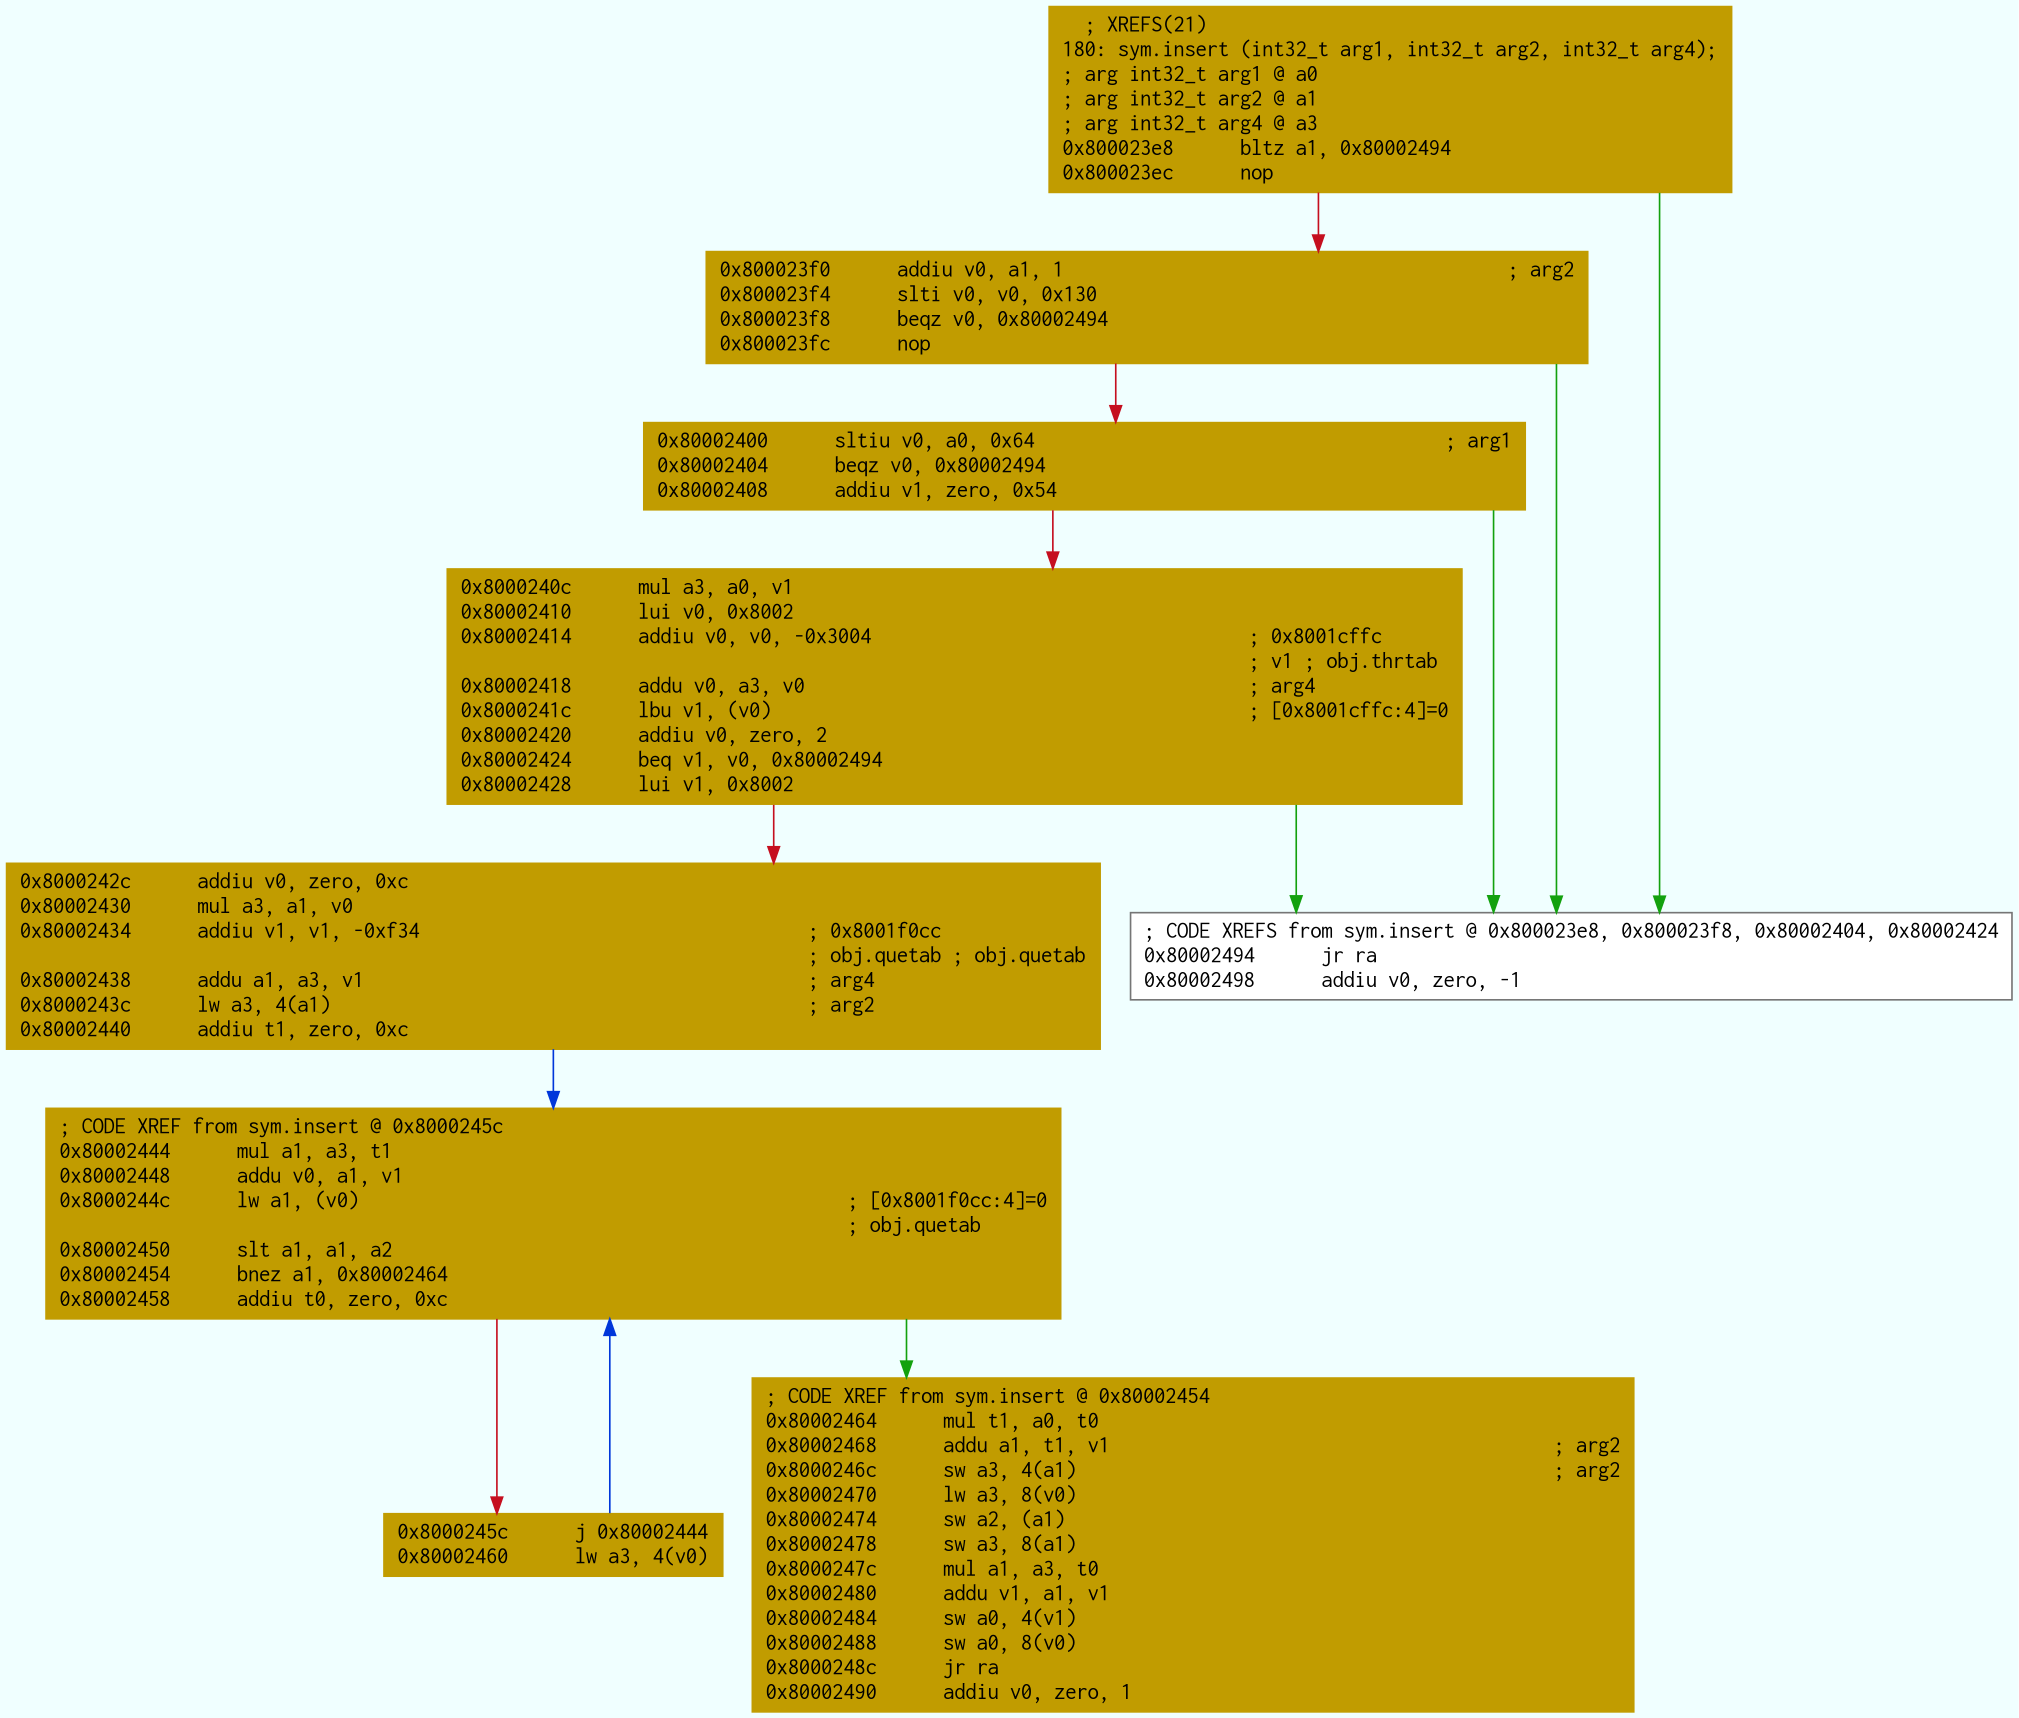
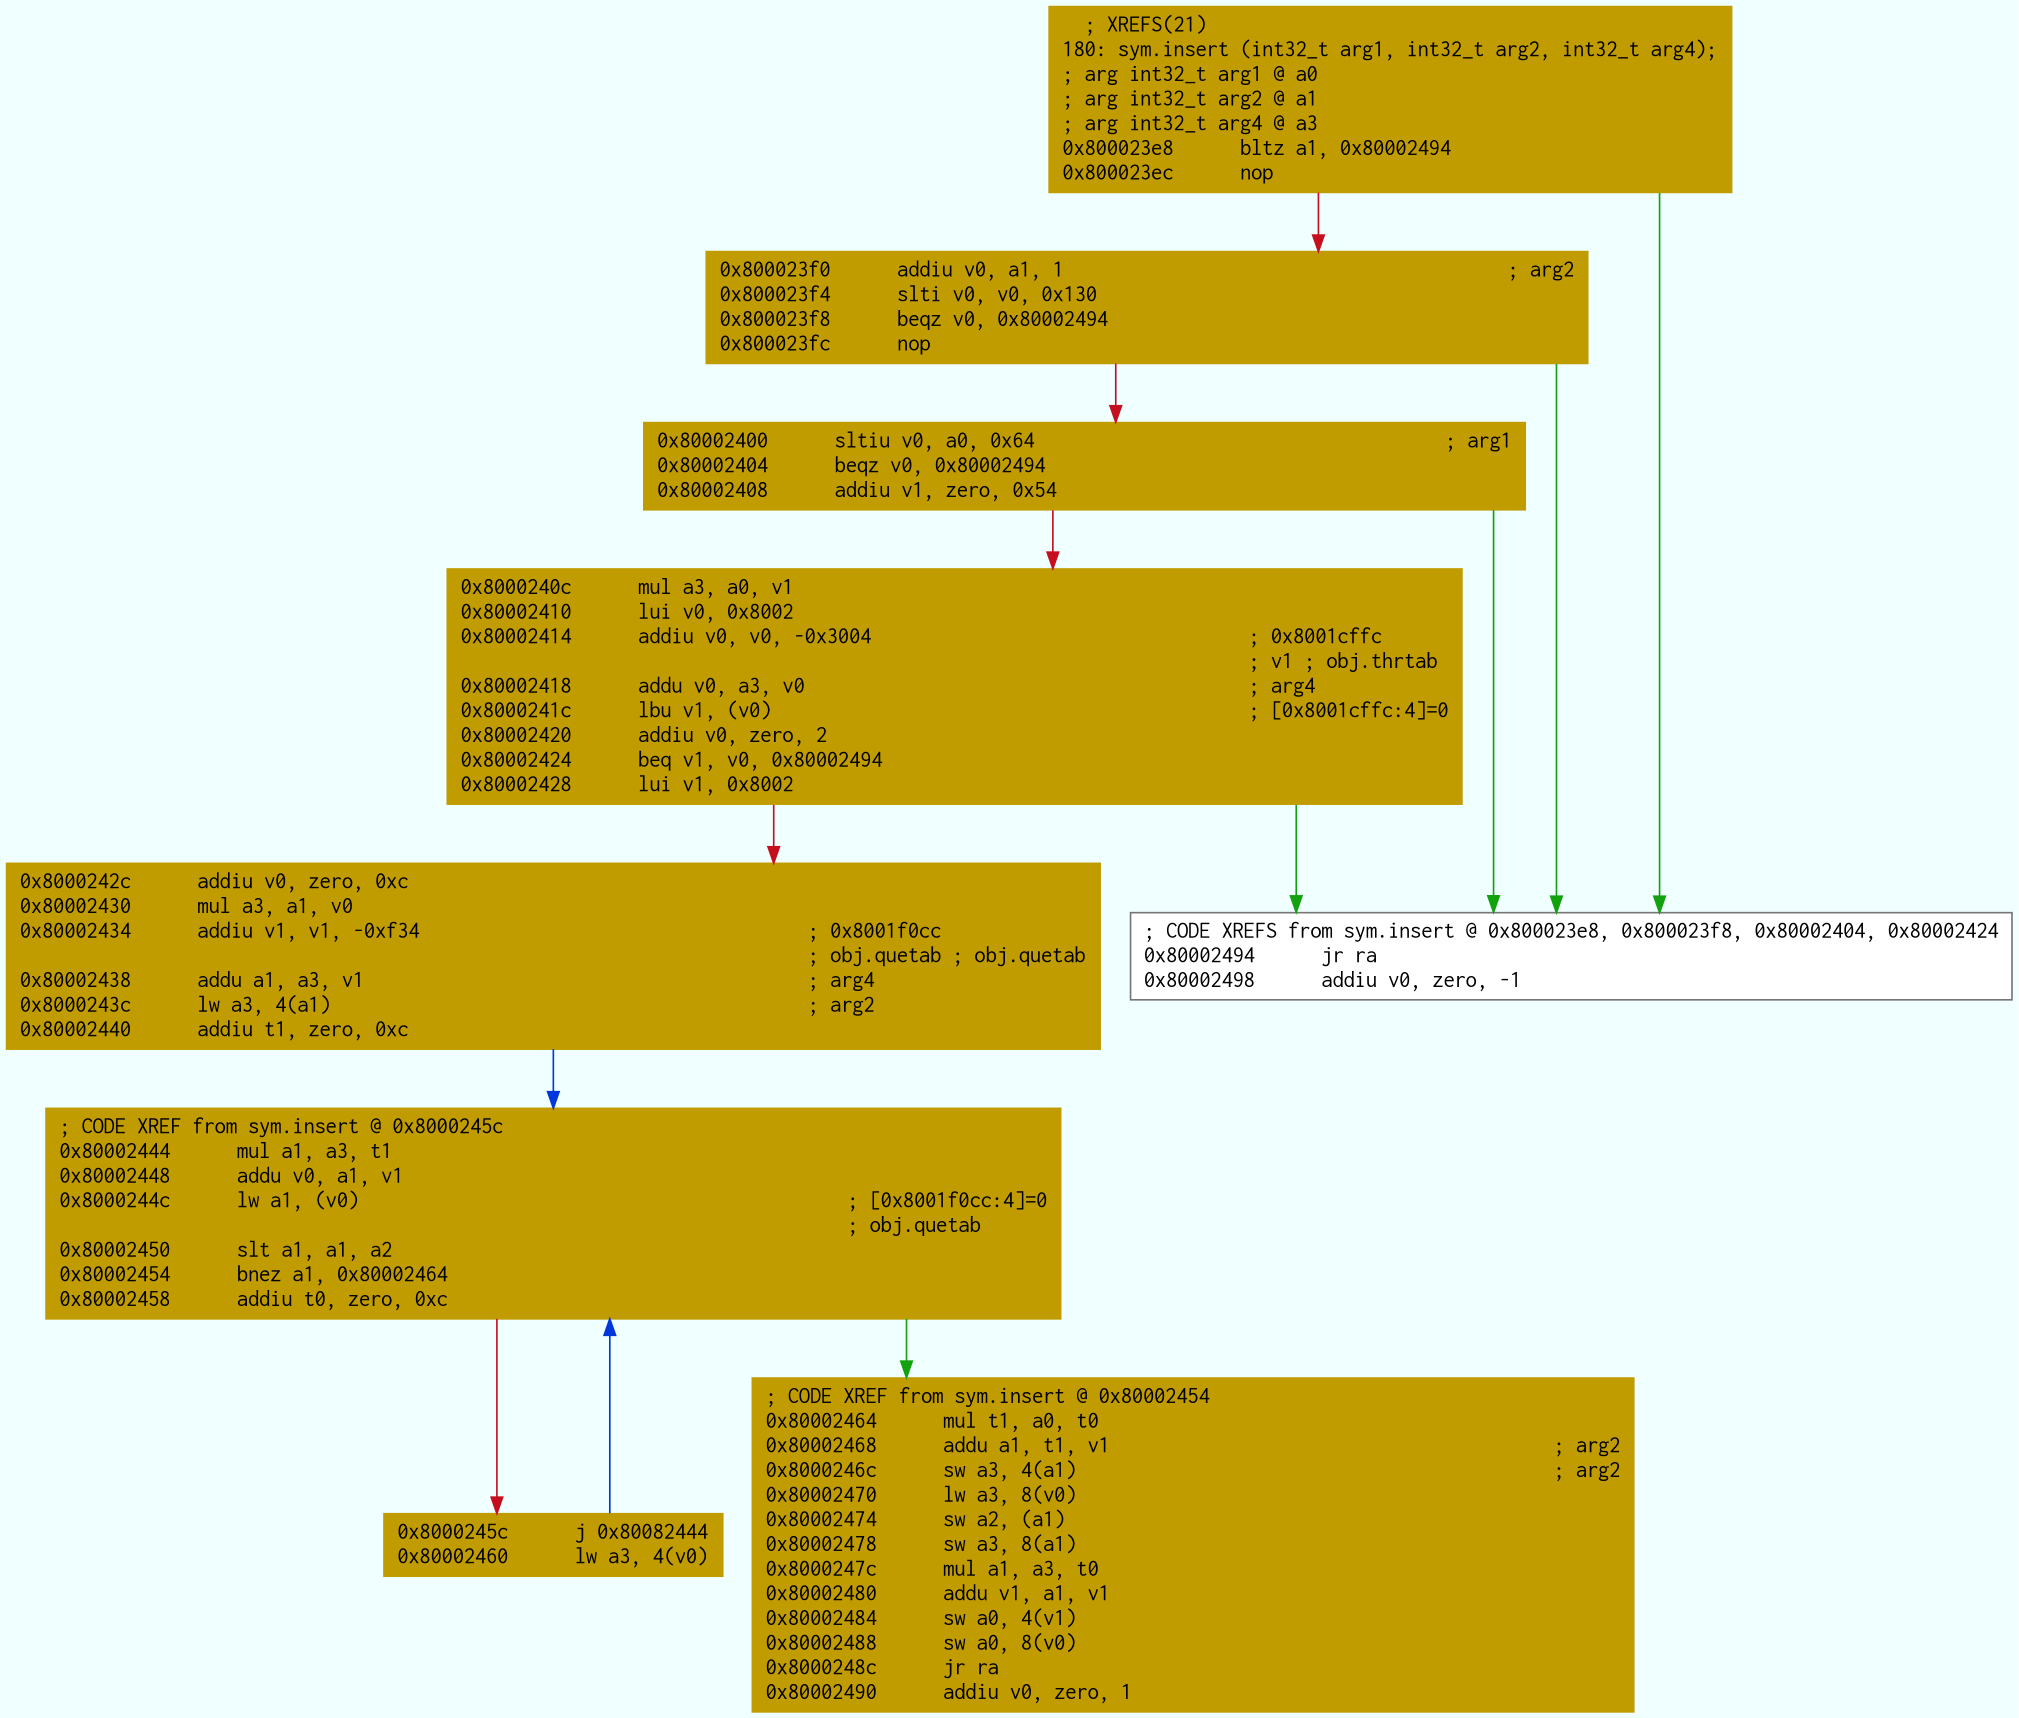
node "0x8000245c      j 0x80002444 0x80002460      lw a3, 4(v0)": label "0x8000245c      j 0x80002444 0x80002460      lw a3, 4(v0)" -> "0x8000245c      j 0x80082444 0x80002460      lw a3, 4(v0)"
